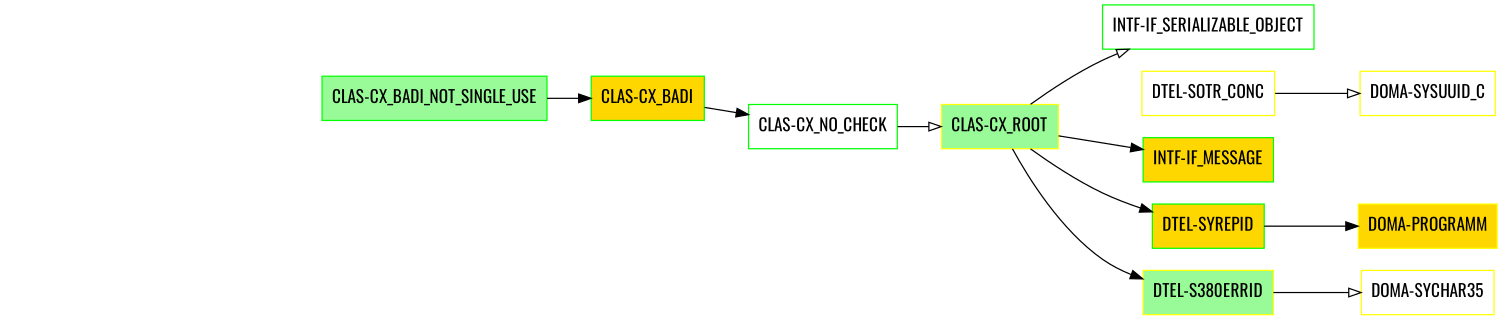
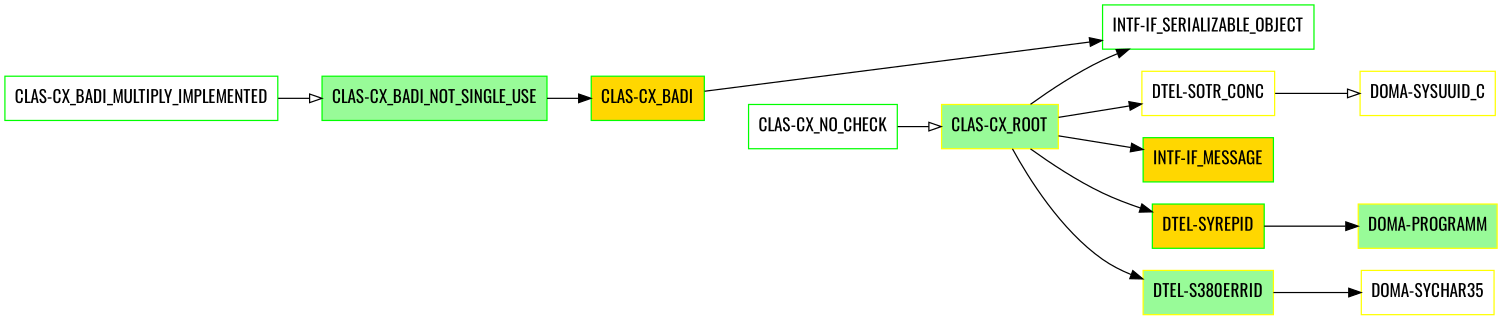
edge "CLAS-CX_ROOT" -> "INTF-IF_SERIALIZABLE_OBJECT": arrowhead onormal -> normal
node "CLAS-CX_BADI_MULTIPLY_IMPLEMENTED": added
edge "CLAS-CX_BADI" -> "CLAS-CX_NO_CHECK": now "CLAS-CX_BADI" -> "INTF-IF_SERIALIZABLE_OBJECT"
edge "CLAS-CX_ROOT" -> "DTEL-SOTR_CONC": added
node "DOMA-PROGRAMM": fillcolor gold -> palegreen
edge "DTEL-S380ERRID" -> "DOMA-SYCHAR35": arrowhead onormal -> normal
